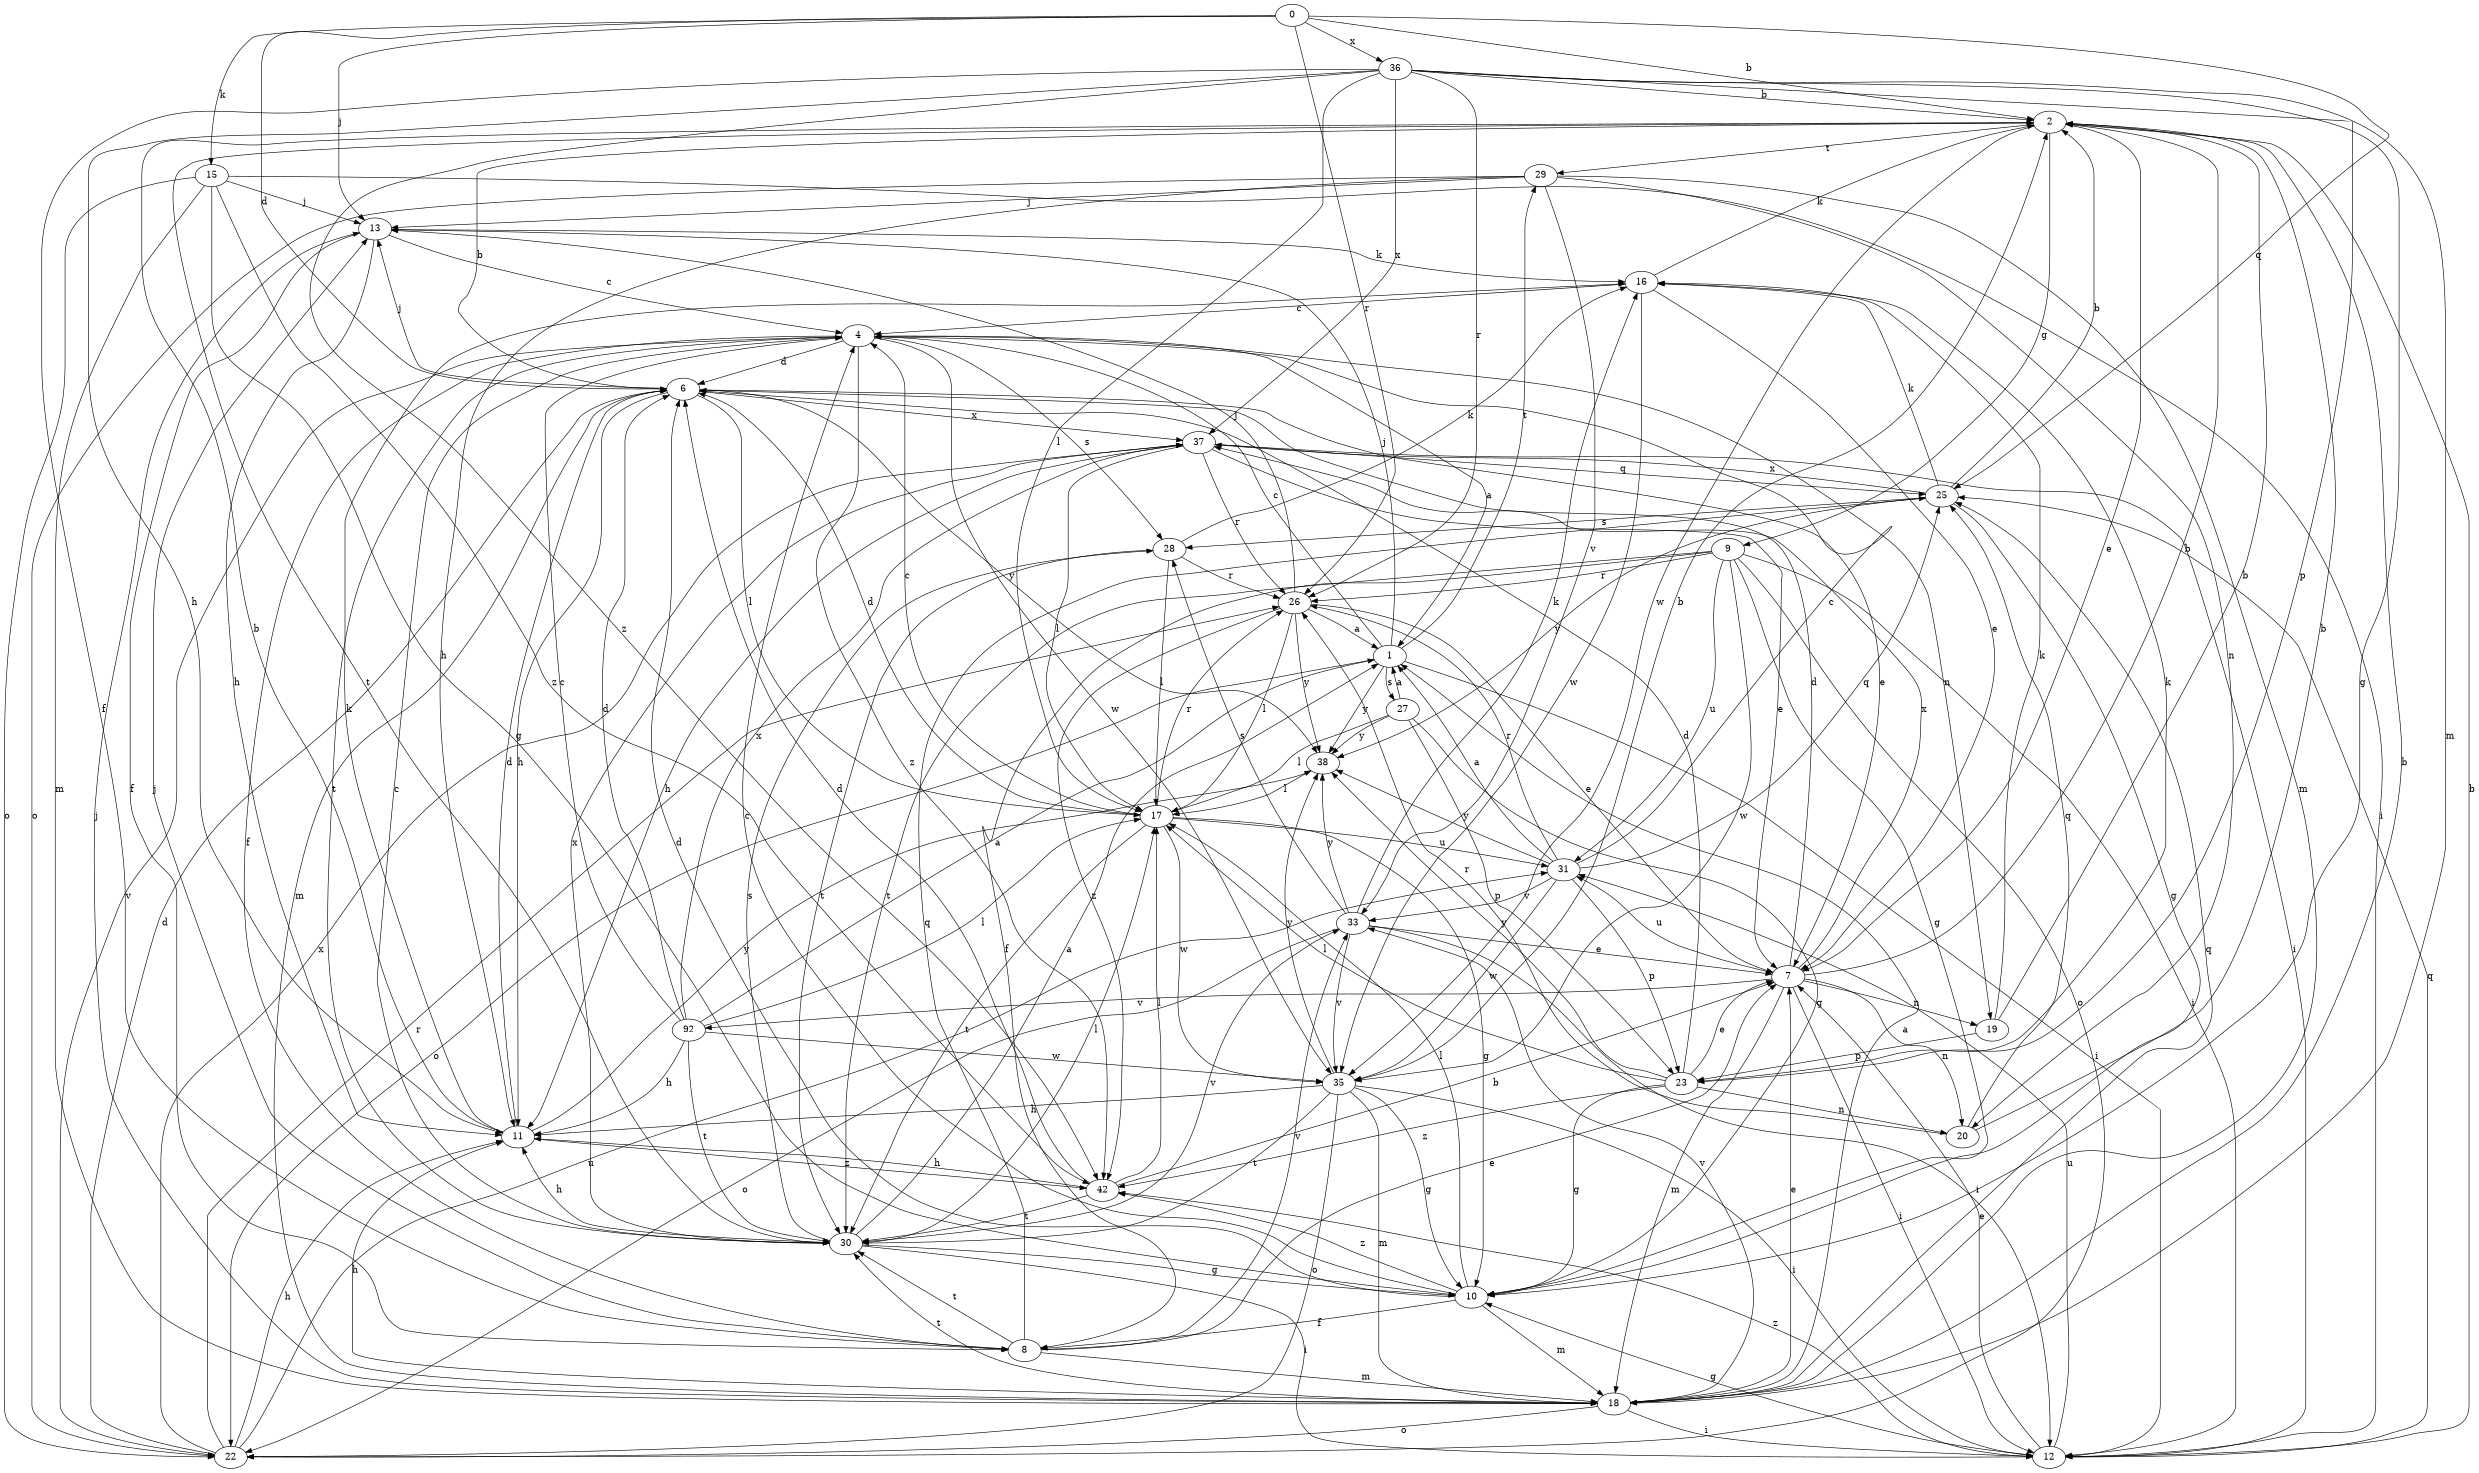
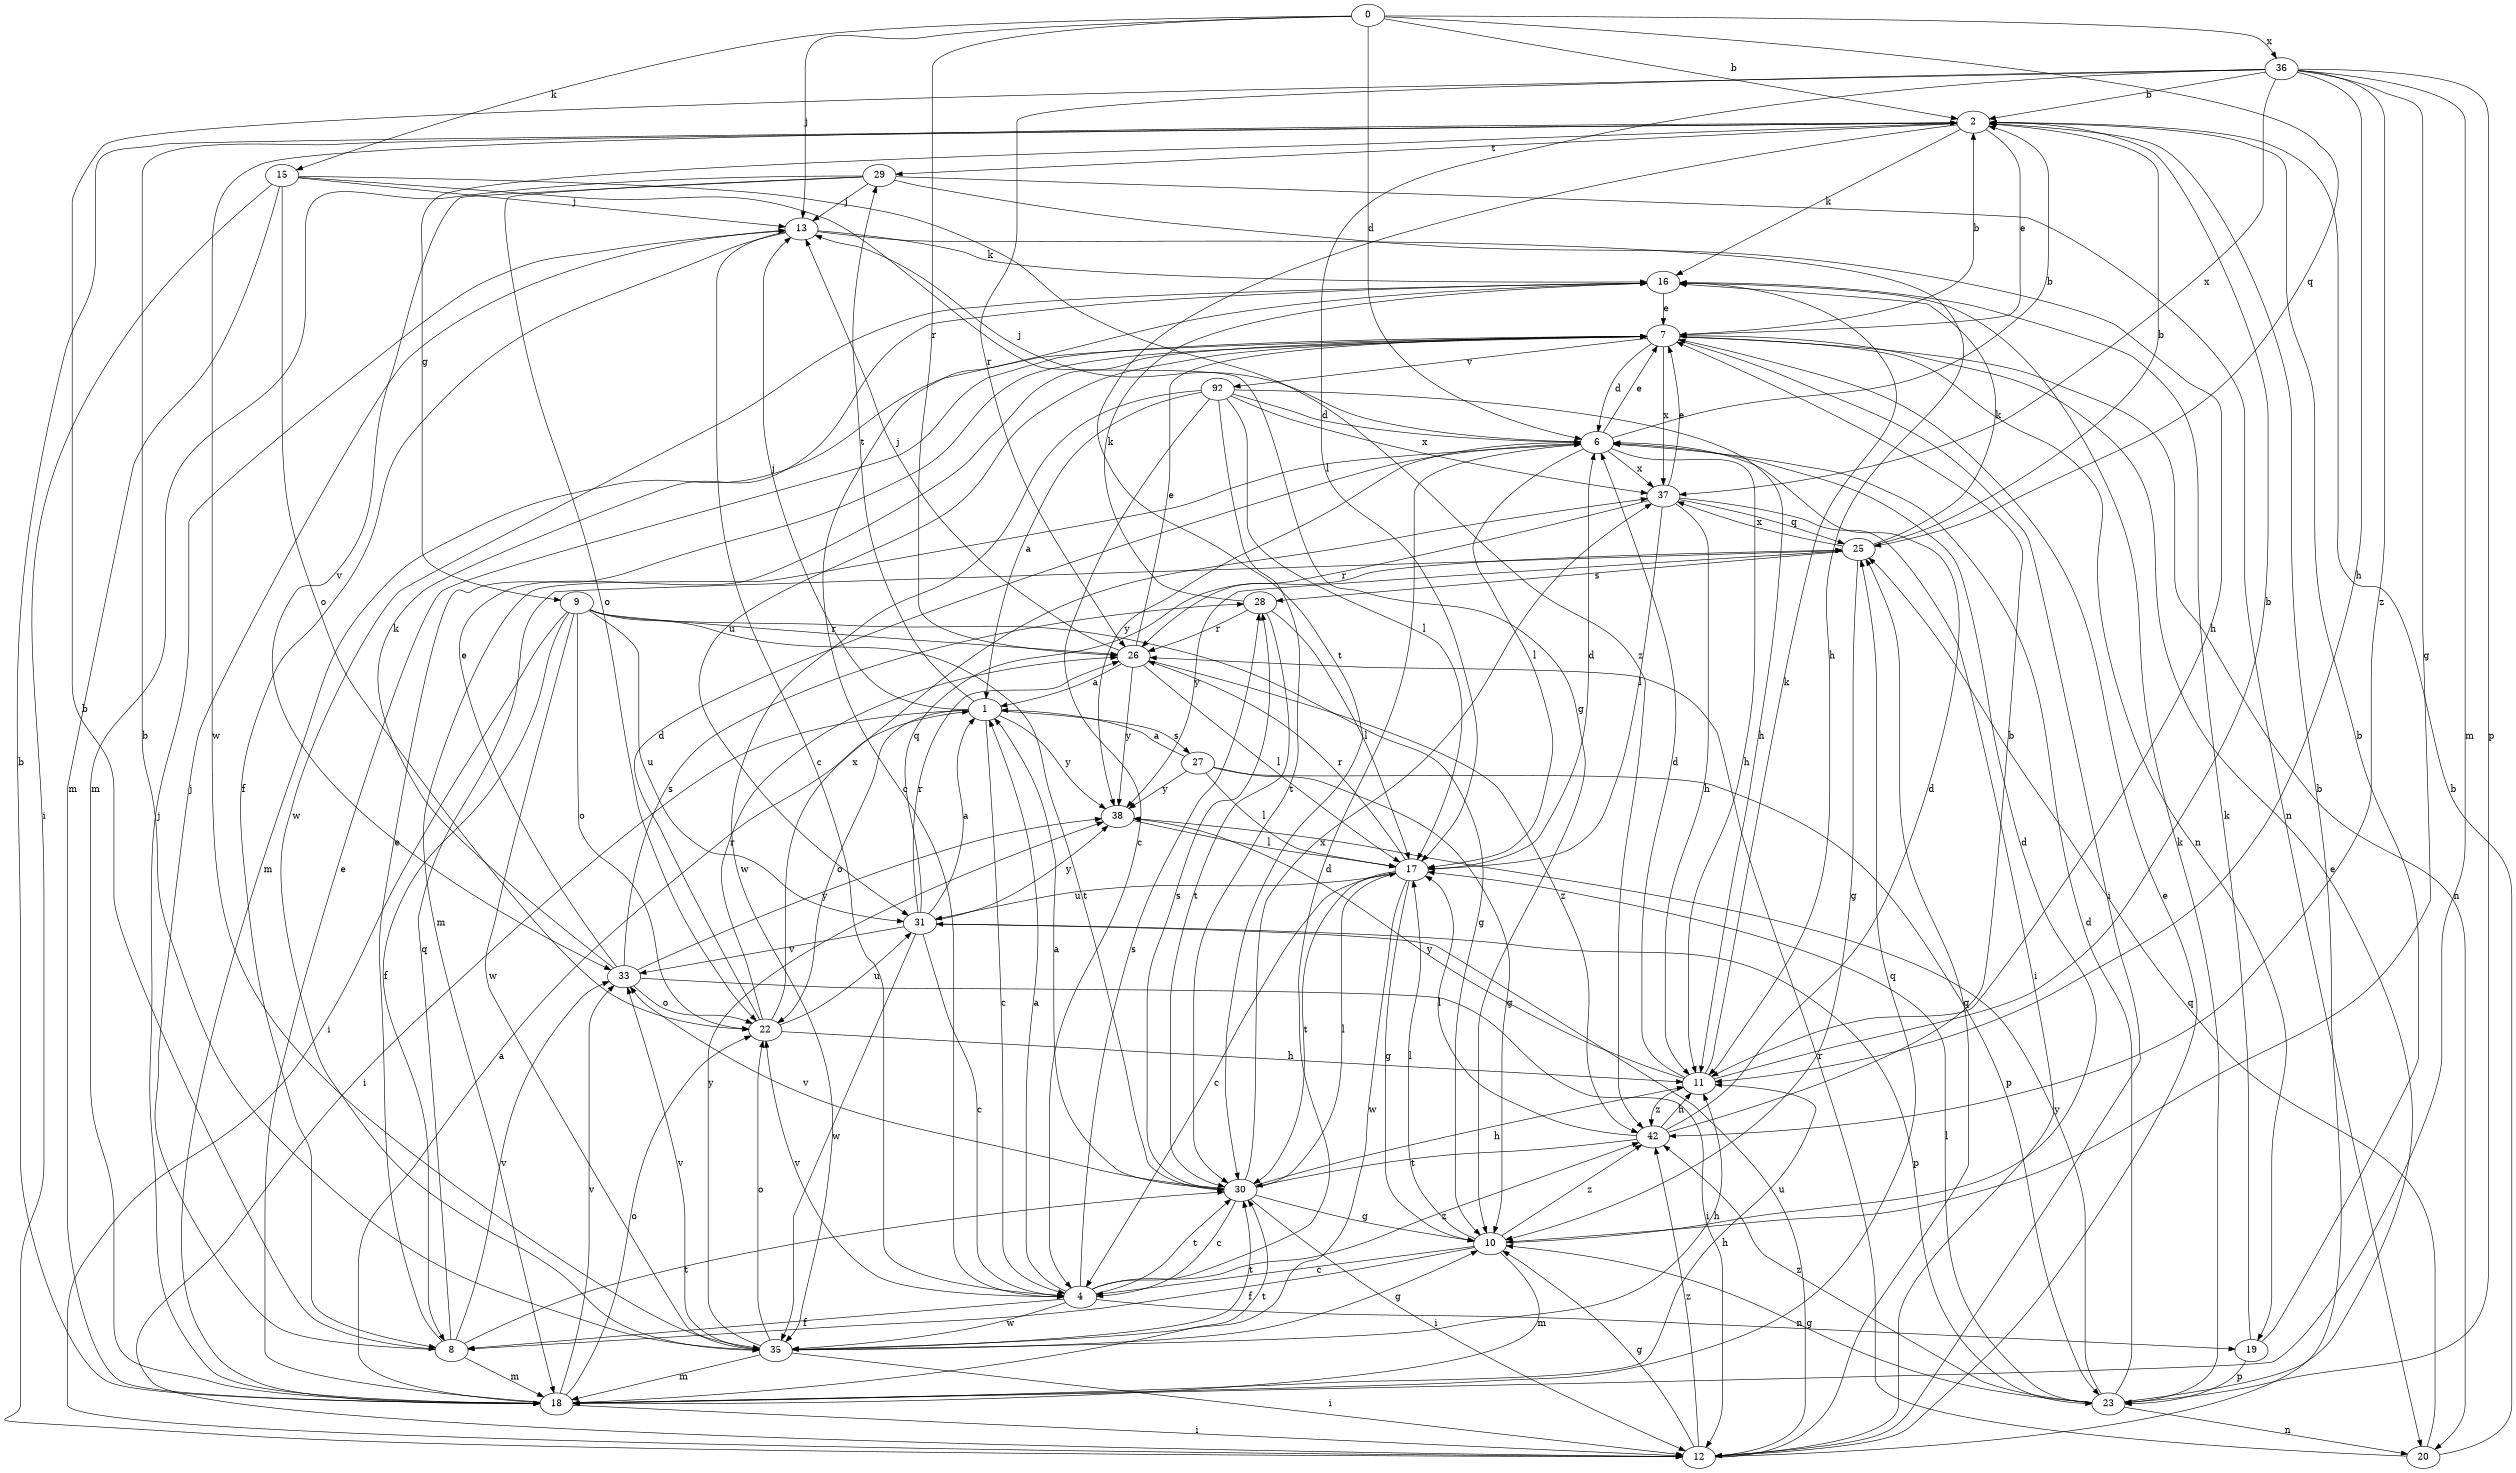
edge "16" -> "2": reversed
edge "36" -> "8": label "f" -> "b"
edge "33" -> "35": reversed
